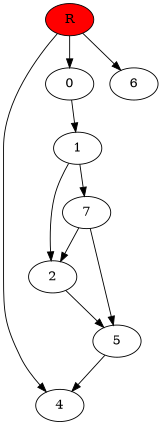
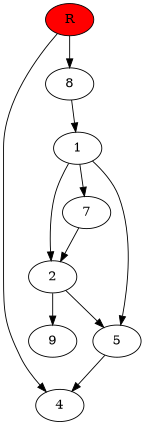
node "0": label "0" -> "8"
node "6": removed
edge "7" -> "5": now "1" -> "5"
node "9": added
